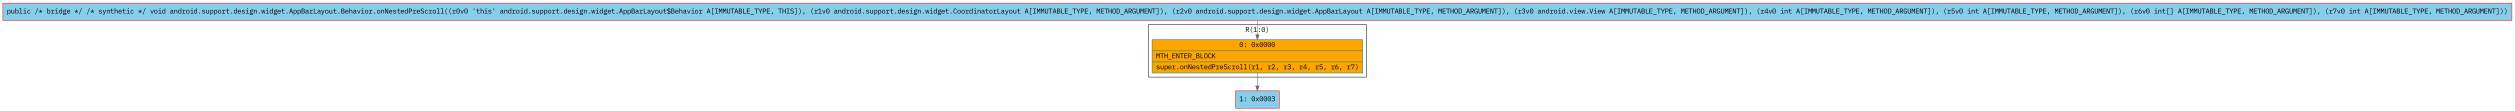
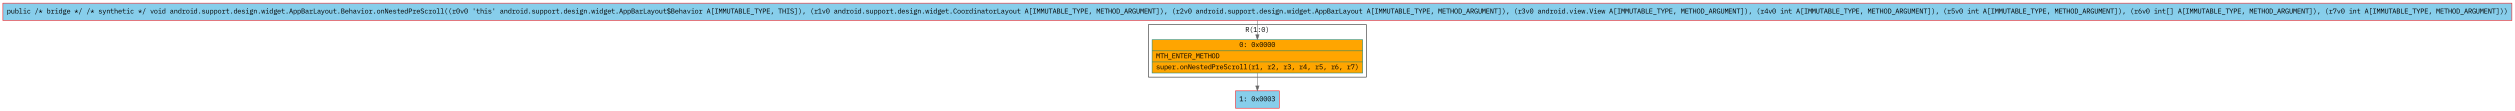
node "0: 0x0000": text "MTH_ENTER_BLOCK" -> "MTH_ENTER_METHOD"
